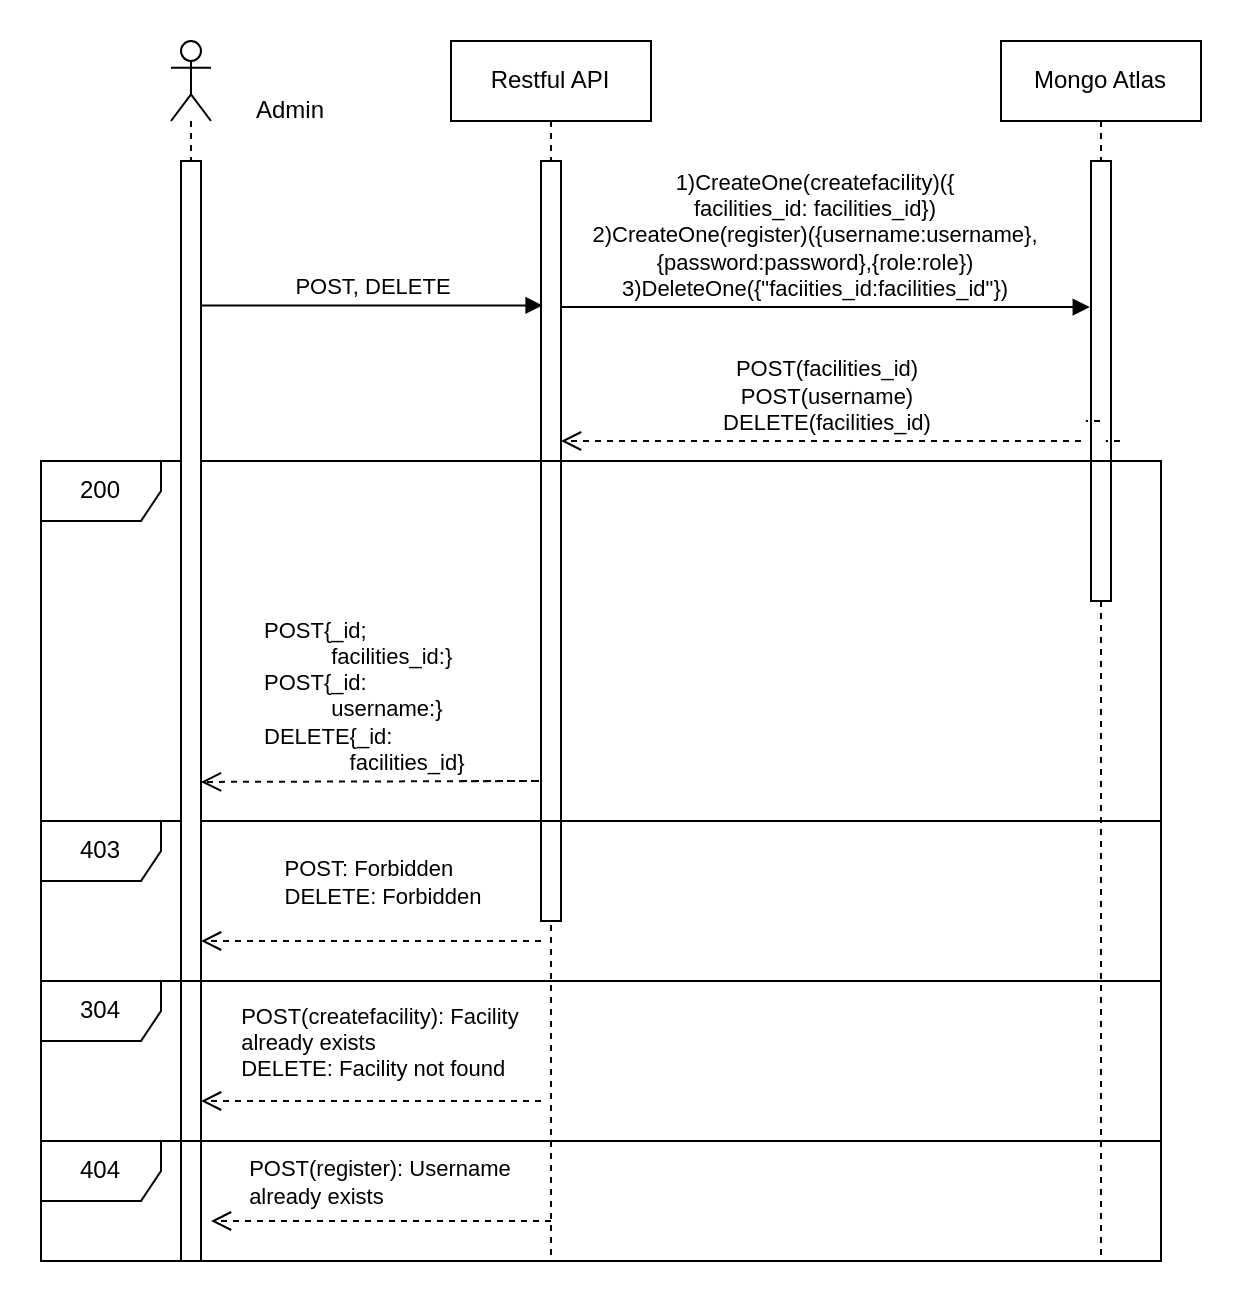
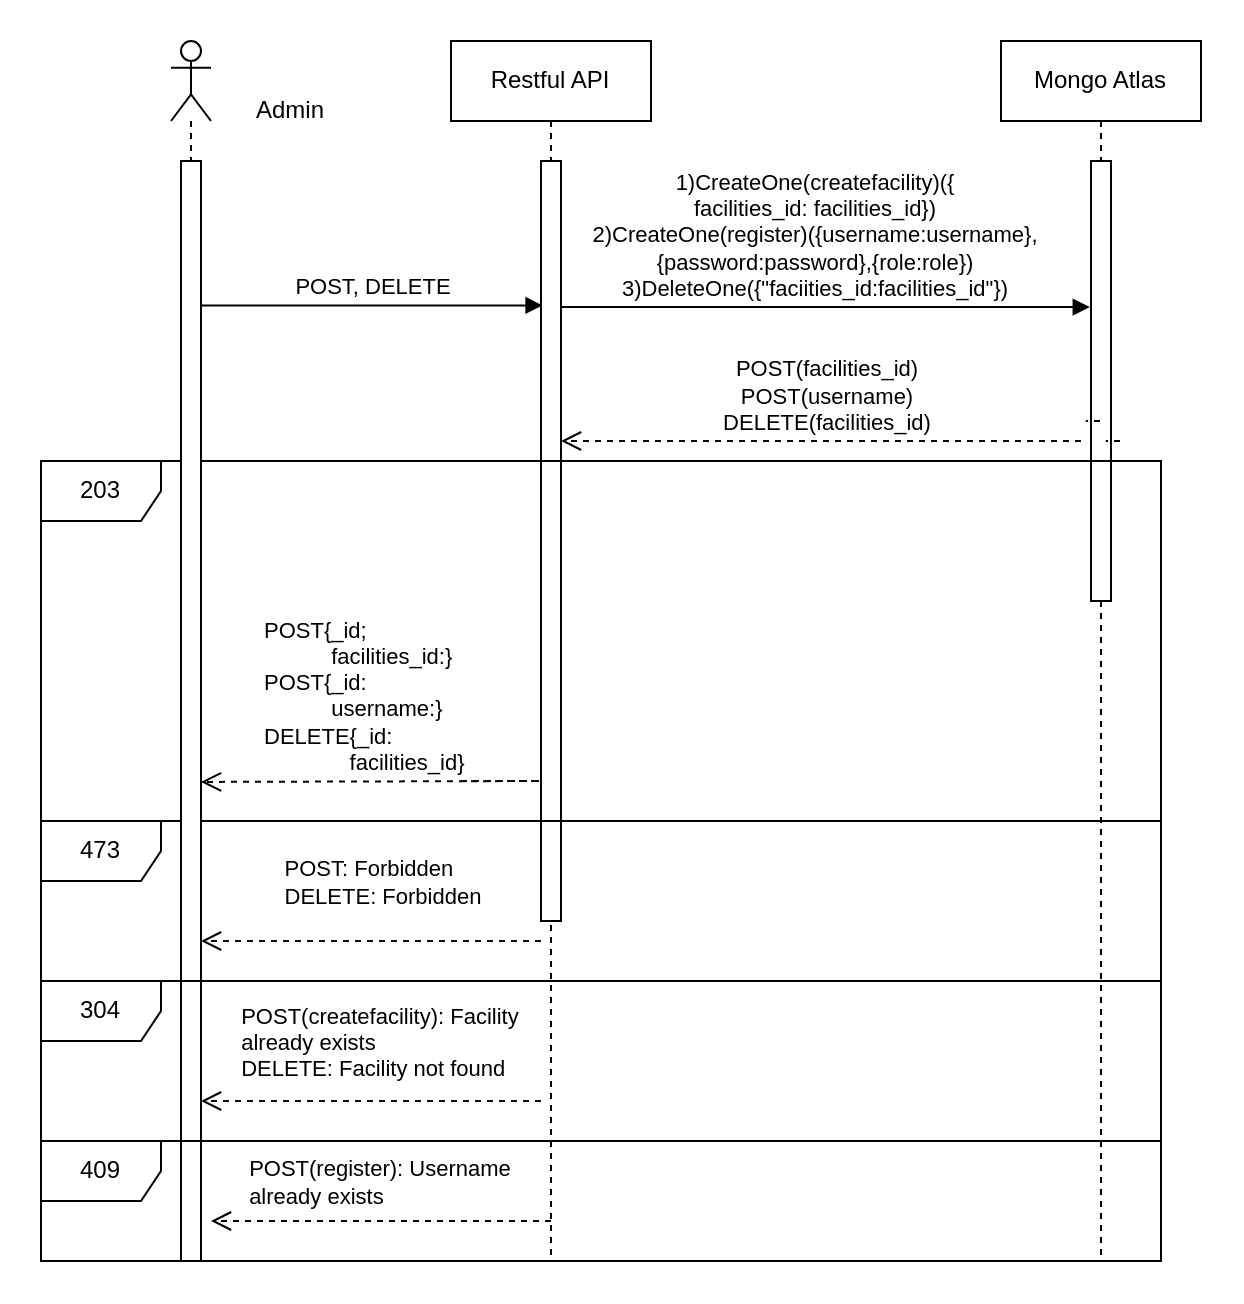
node "200": label "200" -> "203"
node "403": label "403" -> "473"
node "404": label "404" -> "409"
